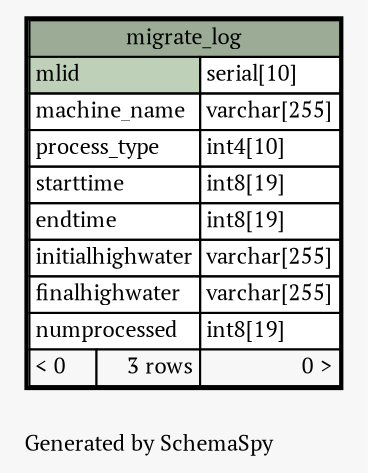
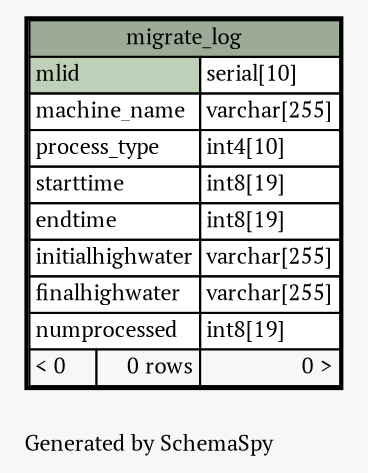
node "migrate_log": text "3 rows" -> "0 rows"
